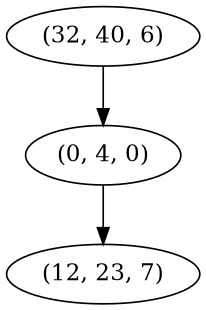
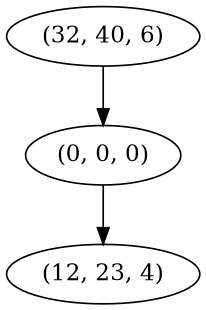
node "(0, 4, 0)": label "(0, 4, 0)" -> "(0, 0, 0)"
node "(12, 23, 7)": label "(12, 23, 7)" -> "(12, 23, 4)"
